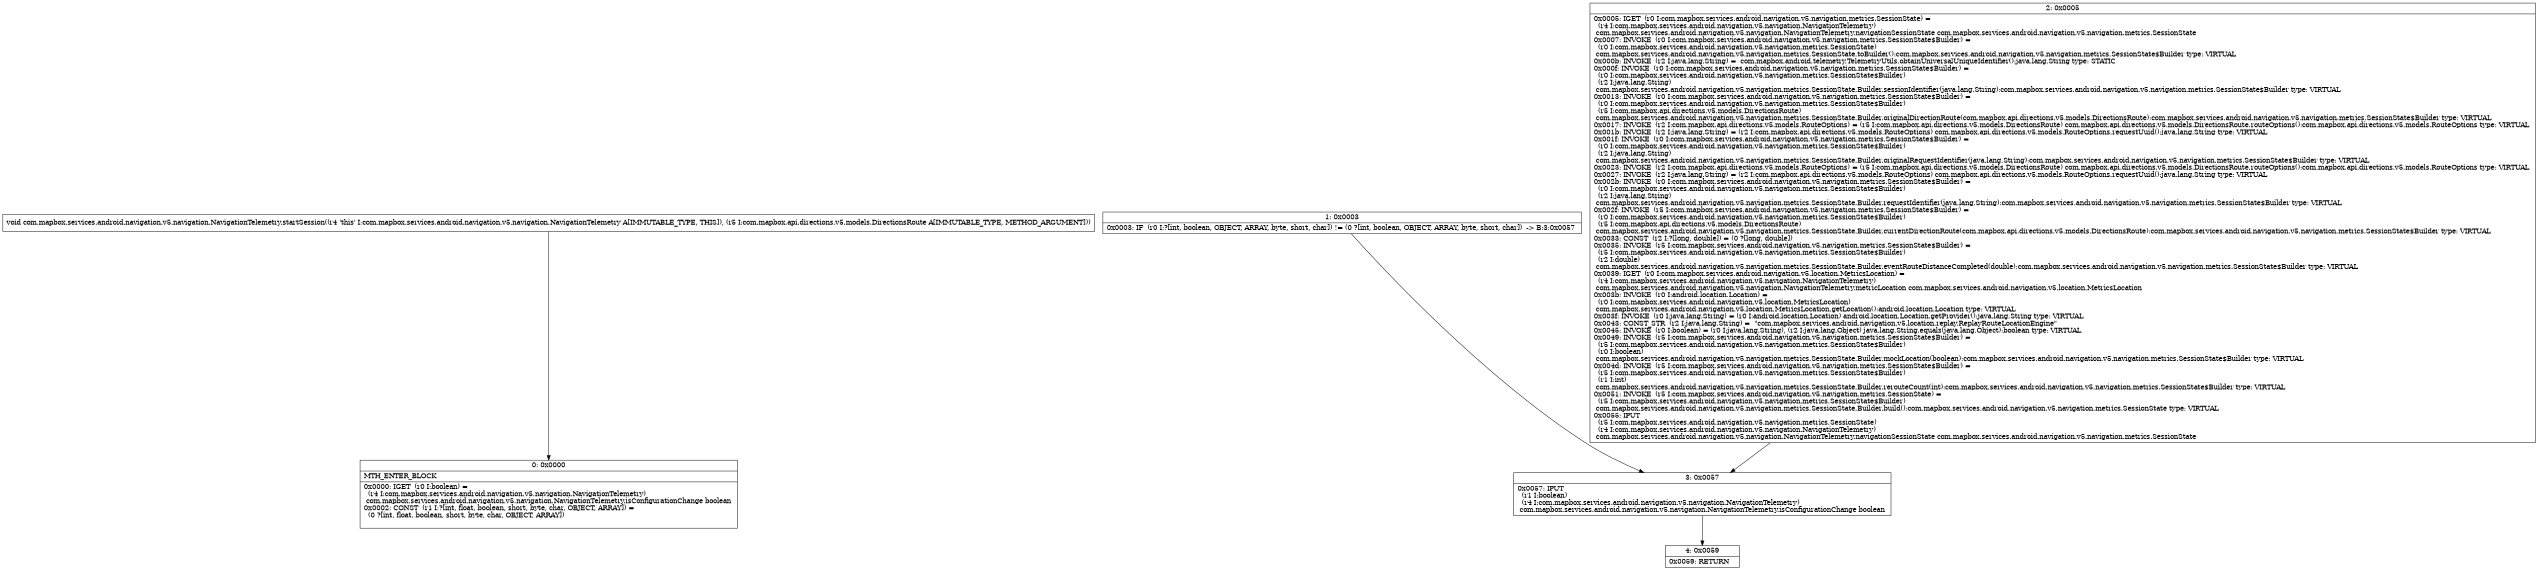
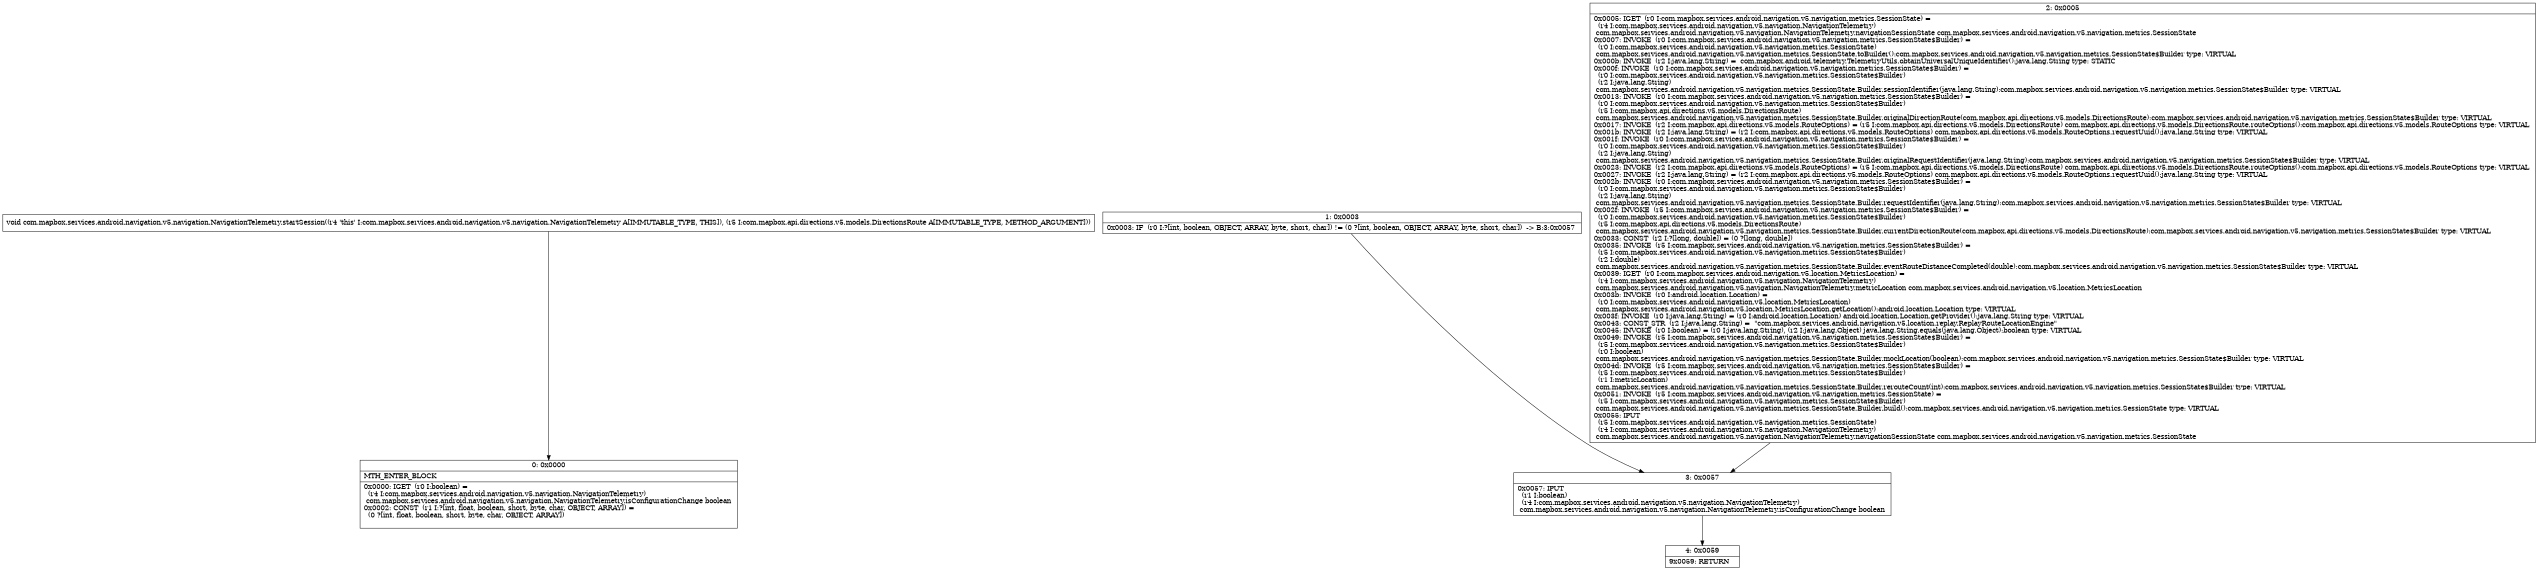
node "2: 0x0005": text "(r1 I:int)" -> "(r1 I:metricLocation)"
node "4: 0x0059": text "0x0059: RETURN" -> "9x0059: RETURN"
